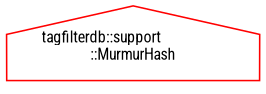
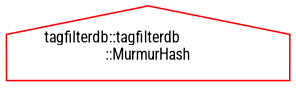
node "tagfilterdb::support ::MurmurHash": label "tagfilterdb::support ::MurmurHash" -> "tagfilterdb::tagfilterdb ::MurmurHash"
